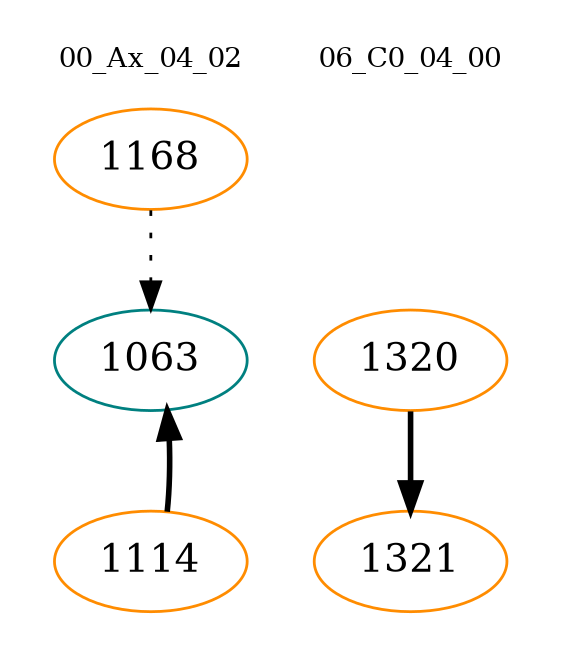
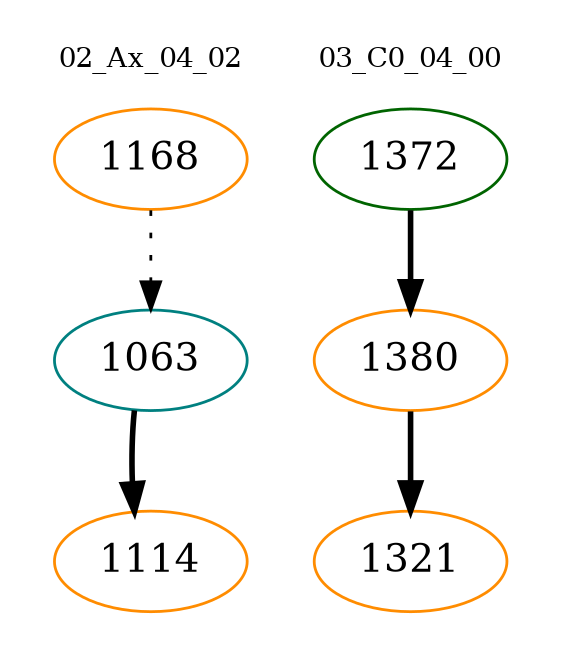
cluster "00_Ax_04_02": label "00_Ax_04_02" -> "02_Ax_04_02"
cluster "06_C0_04_00": label "06_C0_04_00" -> "03_C0_04_00"
node "1372": added
node "1320": label "1320" -> "1380"
edge "1114" -> "1063": reversed
